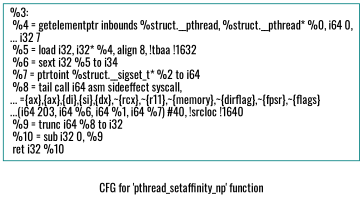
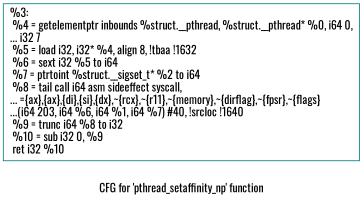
node "%3:": text "%6 = sext i32 %5 to i34" -> "%6 = sext i32 %5 to i64"
